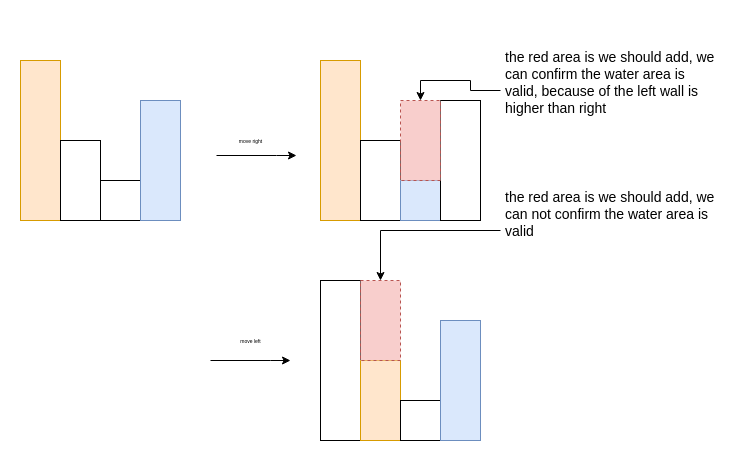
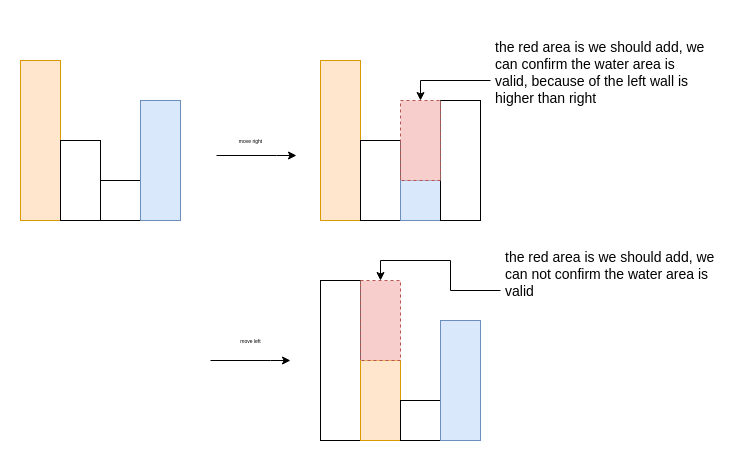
node "the red area is we should add, we can confirm the water area is valid, because of the left wall is higher than right": moved (611, 91) -> (601, 81)
node "the red area is we should add, we can not confirm the water area is valid": moved (611, 231) -> (611, 291)
